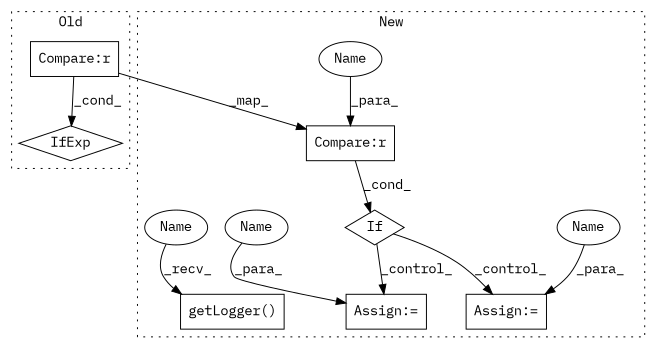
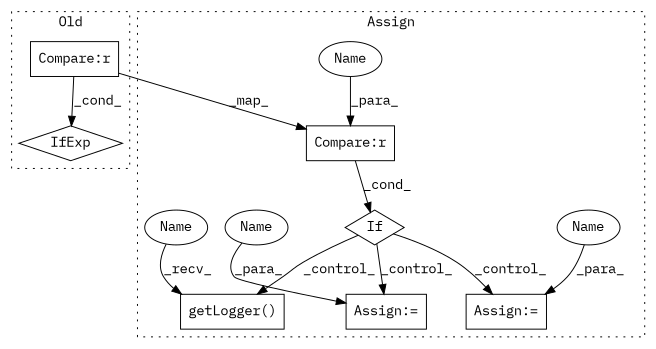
cluster "New": label "New" -> "Assign"
edge "If" -> "getLogger()": added, label "_control_"
